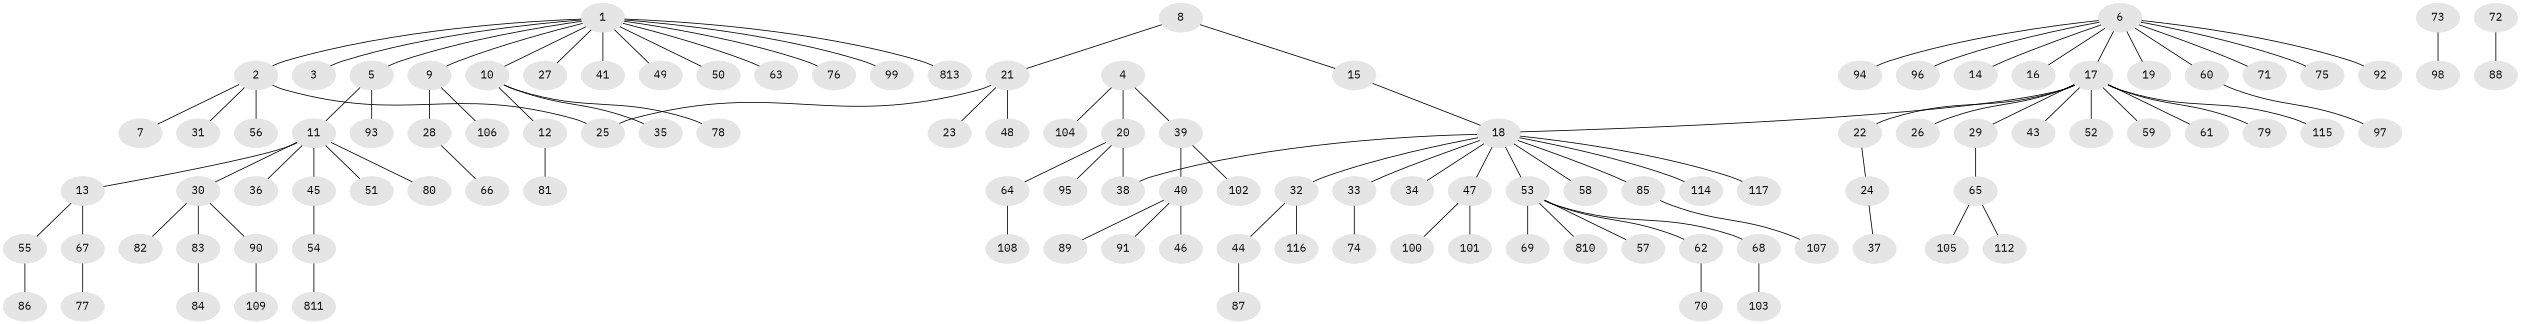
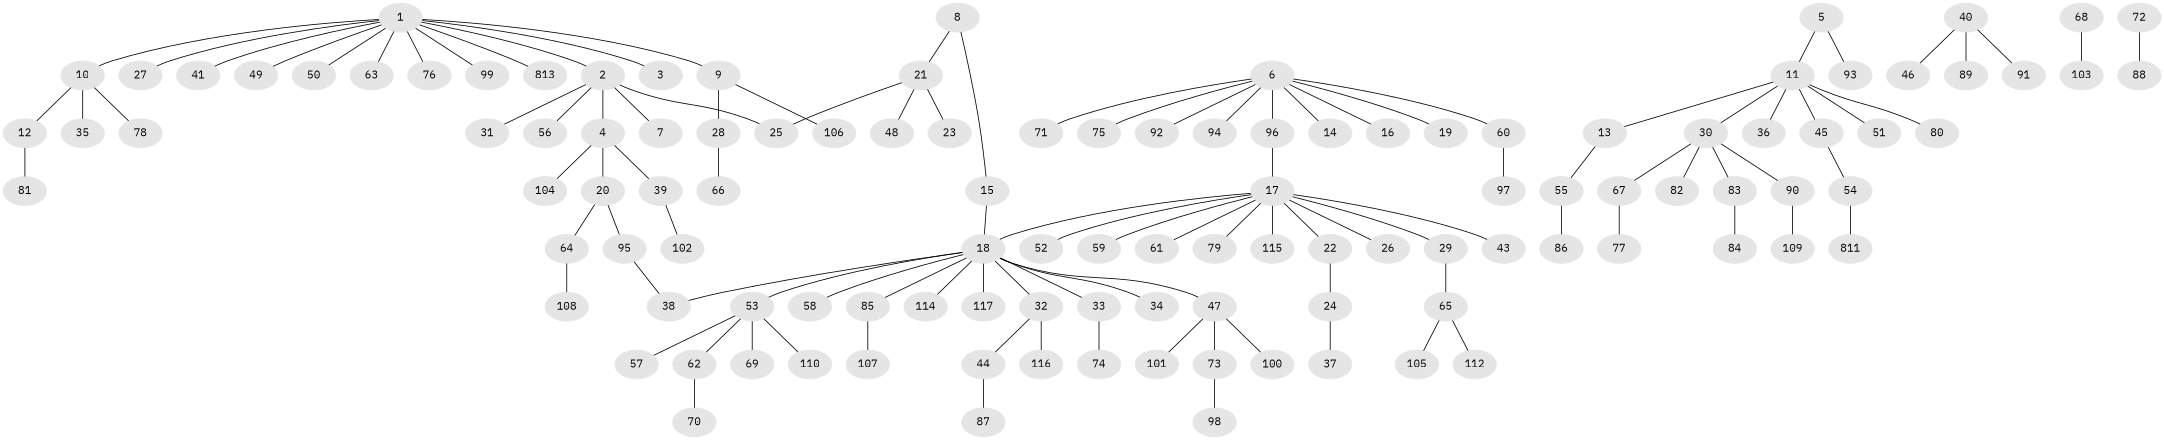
edge "1" -- "5": removed
edge "6" -- "17": now "96" -- "17"
edge "2" -- "4": added
edge "20" -- "38": now "95" -- "38"
edge "39" -- "40": removed
edge "13" -- "67": now "30" -- "67"
edge "53" -- "68": removed
node "810": label "810" -> "110"
edge "47" -- "73": added
